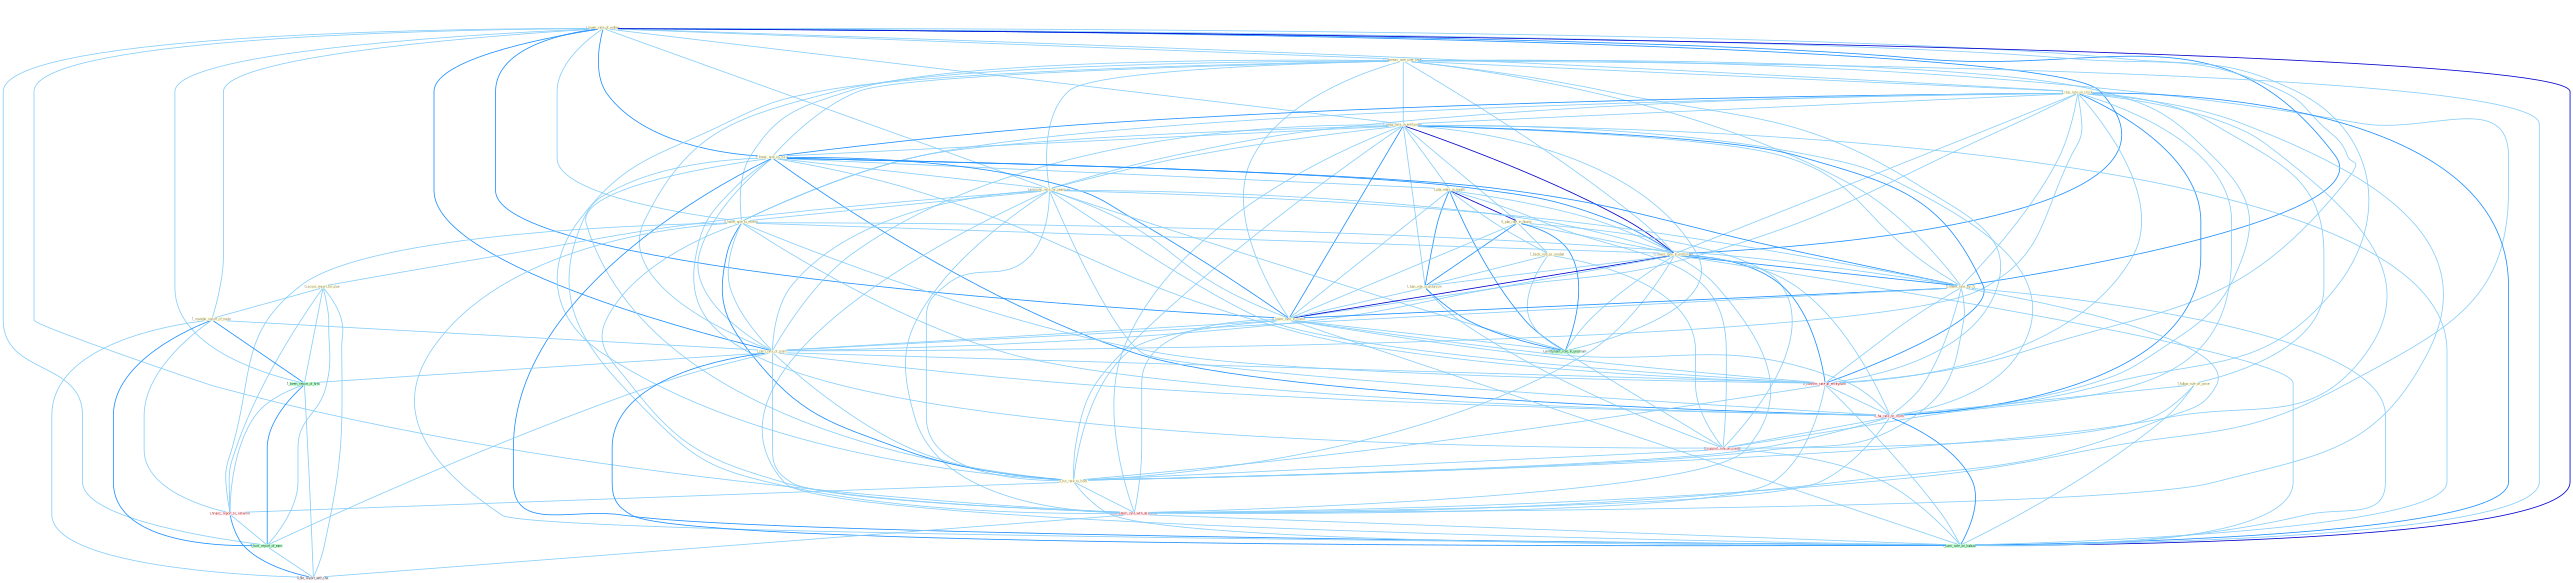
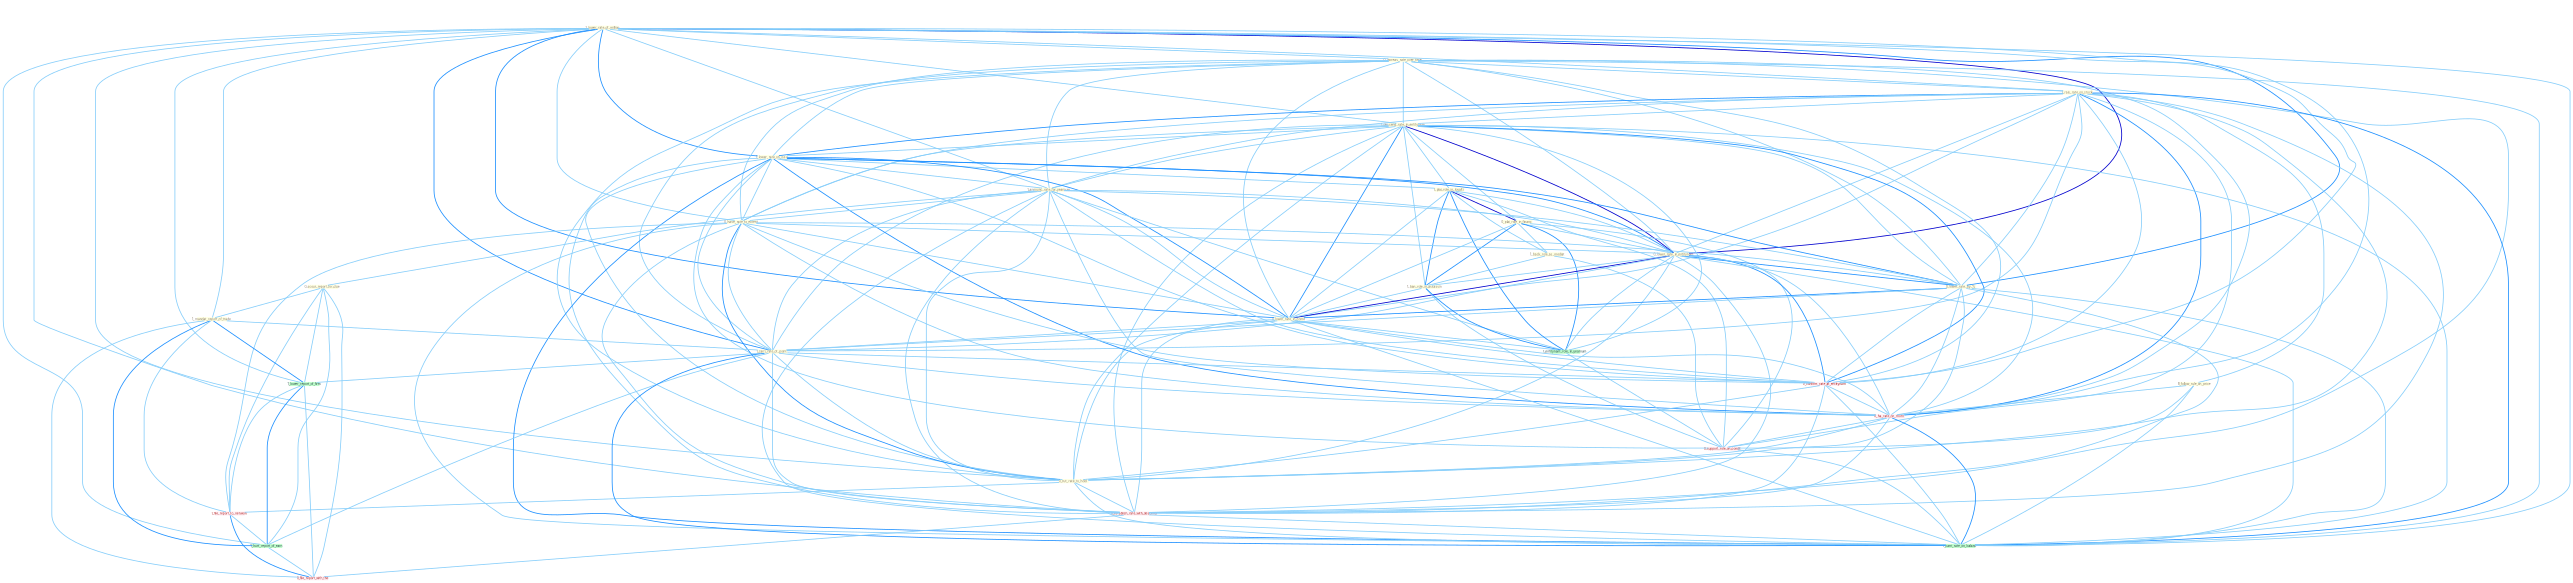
edge "1_lower_rate_of_million" -- "0_lower_rate_in_entitynam": color #1e90ff -> #0000cd
edge "1_lower_rate_of_million" -- "1_carri_rate_on_balanc": color #0000cd -> #87cefa
node "1_relax_rate_in_entitynam": label "1_relax_rate_in_entitynam" -> "1_descend_rate_in_entitynam"
edge "1_lower_rate_on_issu" -- "0_have_rate_to_extent": added
node "1_plai_relax_in_loyalti": label "1_plai_relax_in_loyalti" -> "1_plai_role_in_loyalti"
edge "0_have_rate_to_extent" -- "0_lower_rate_in_come": added
edge "1_back_role_as_mediat" -- "1_entitynam_role_in_yearnum": removed
node "1_been_report_of_firm": label "1_been_report_of_firm" -> "1_lower_report_of_firm"
node "1_follow_rule_on_price": label "1_follow_rule_on_price" -> "8_follow_rule_on_price"
edge "0_support_role_on_condit" -- "0_cut_rate_to_hold": now "1_lower_rate_of_million" -- "0_cut_rate_to_hold"
node "1_financ_report_to_network": label "1_financ_report_to_network" -> "1_file_report_to_network"
node "0_file_report_with_the": fontcolor #2f4f4f -> #b22222
